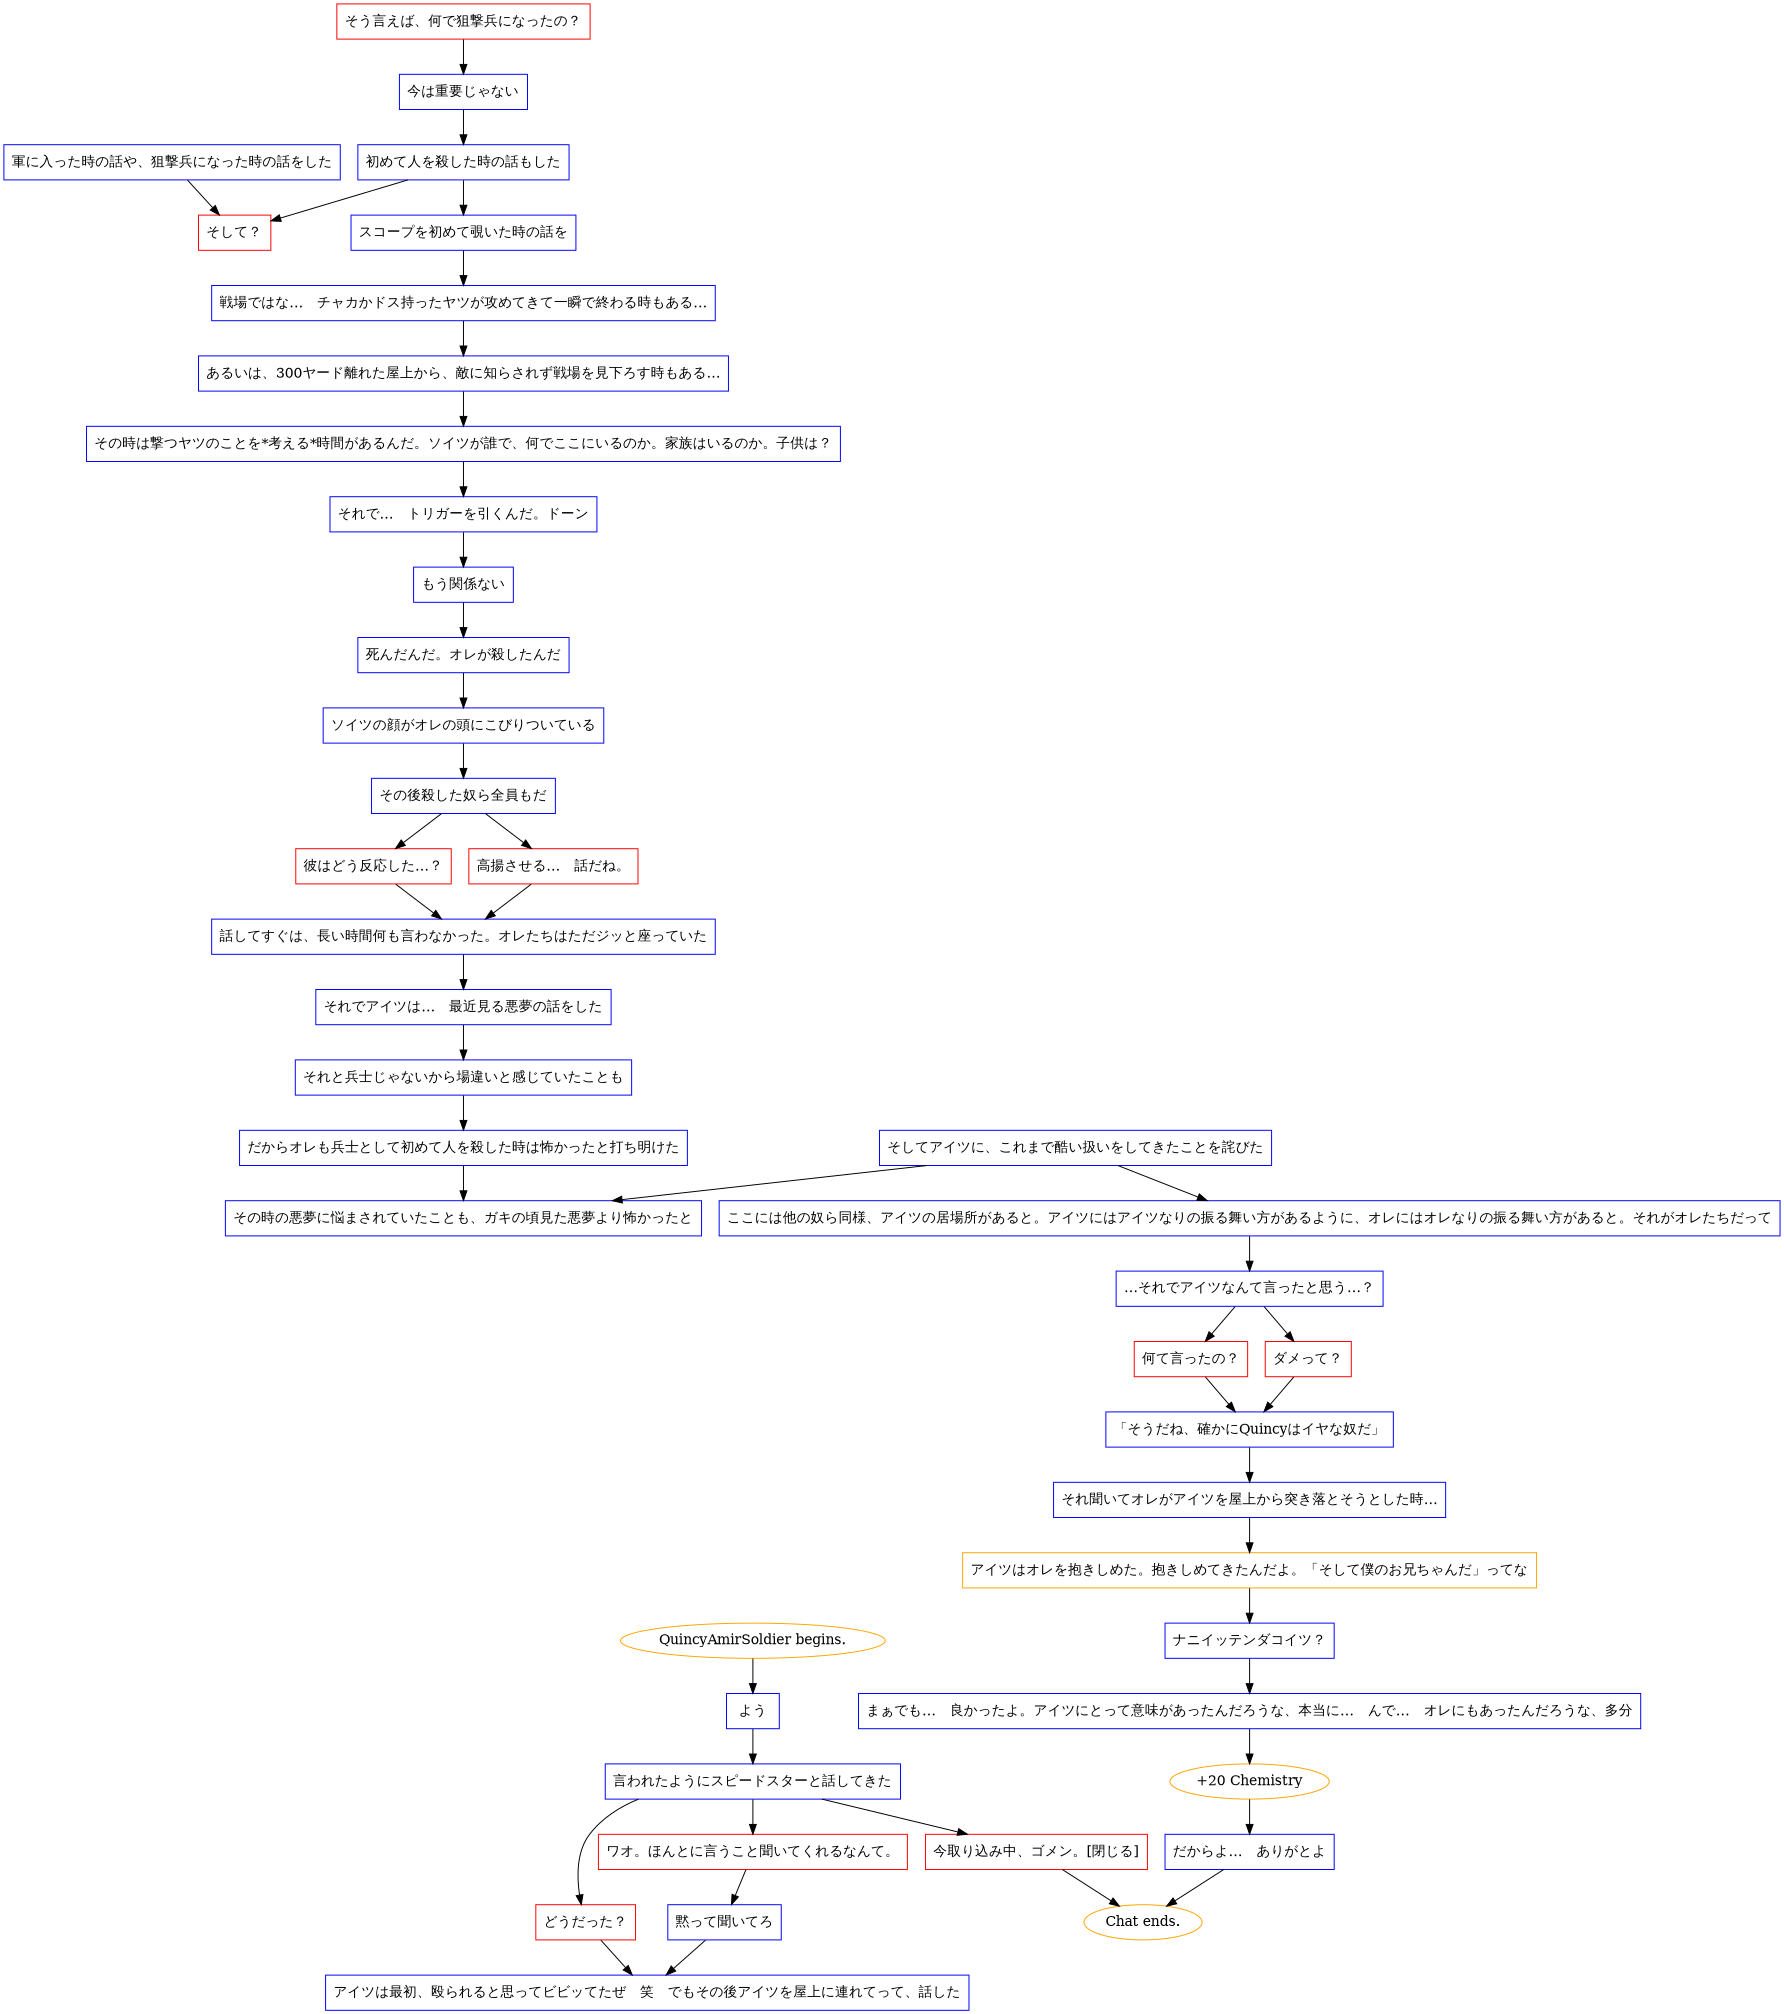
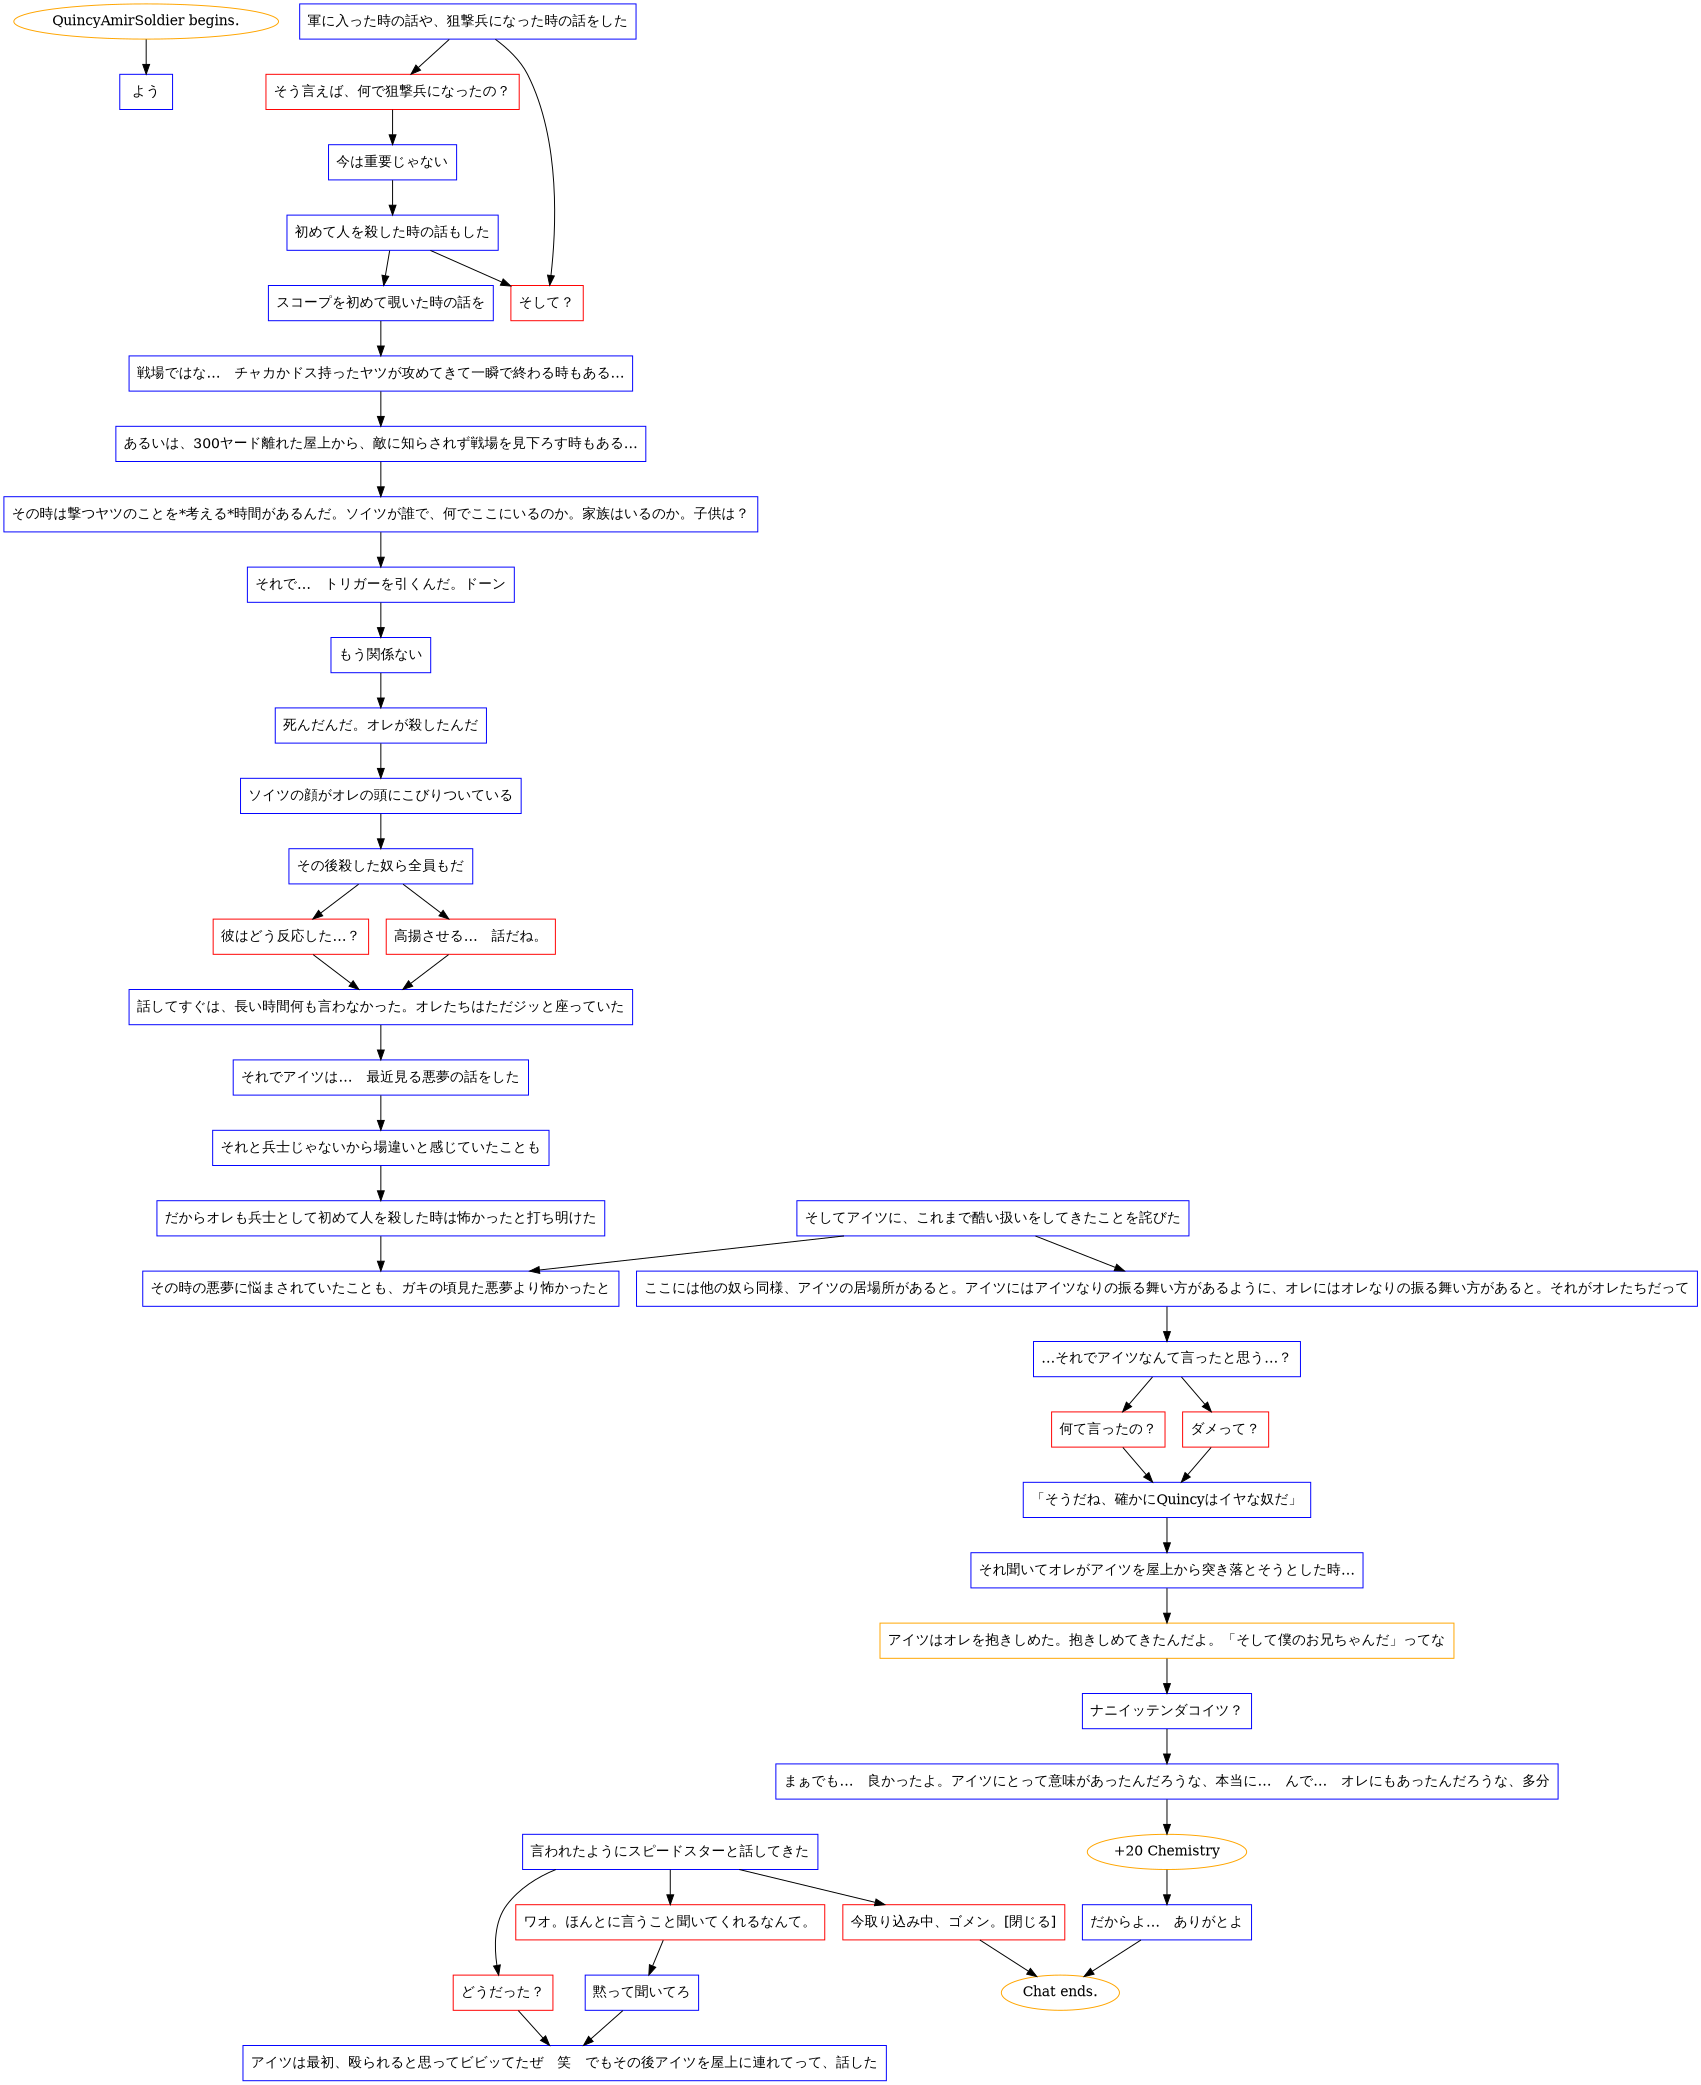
edge "軍に入った時の話や、狙撃兵になった時の話をした" -> "そう言えば、何で狙撃兵になったの？": added
edge "よう" -> "言われたようにスピードスターと話してきた": removed
